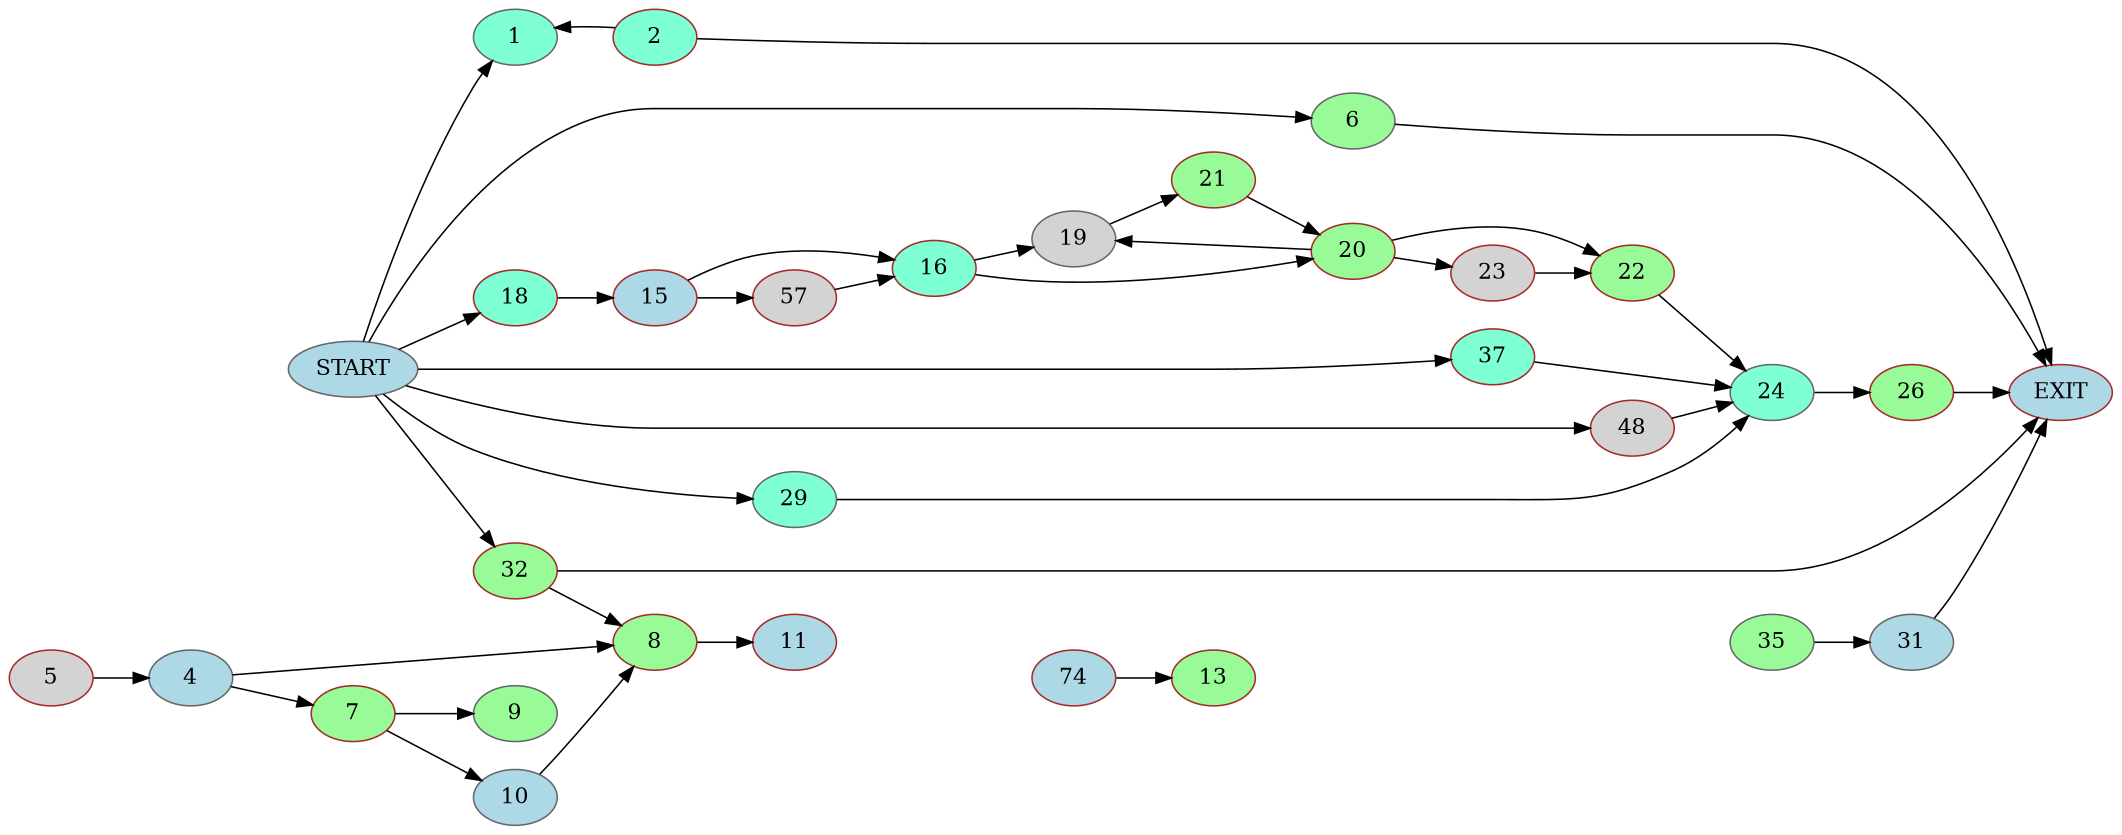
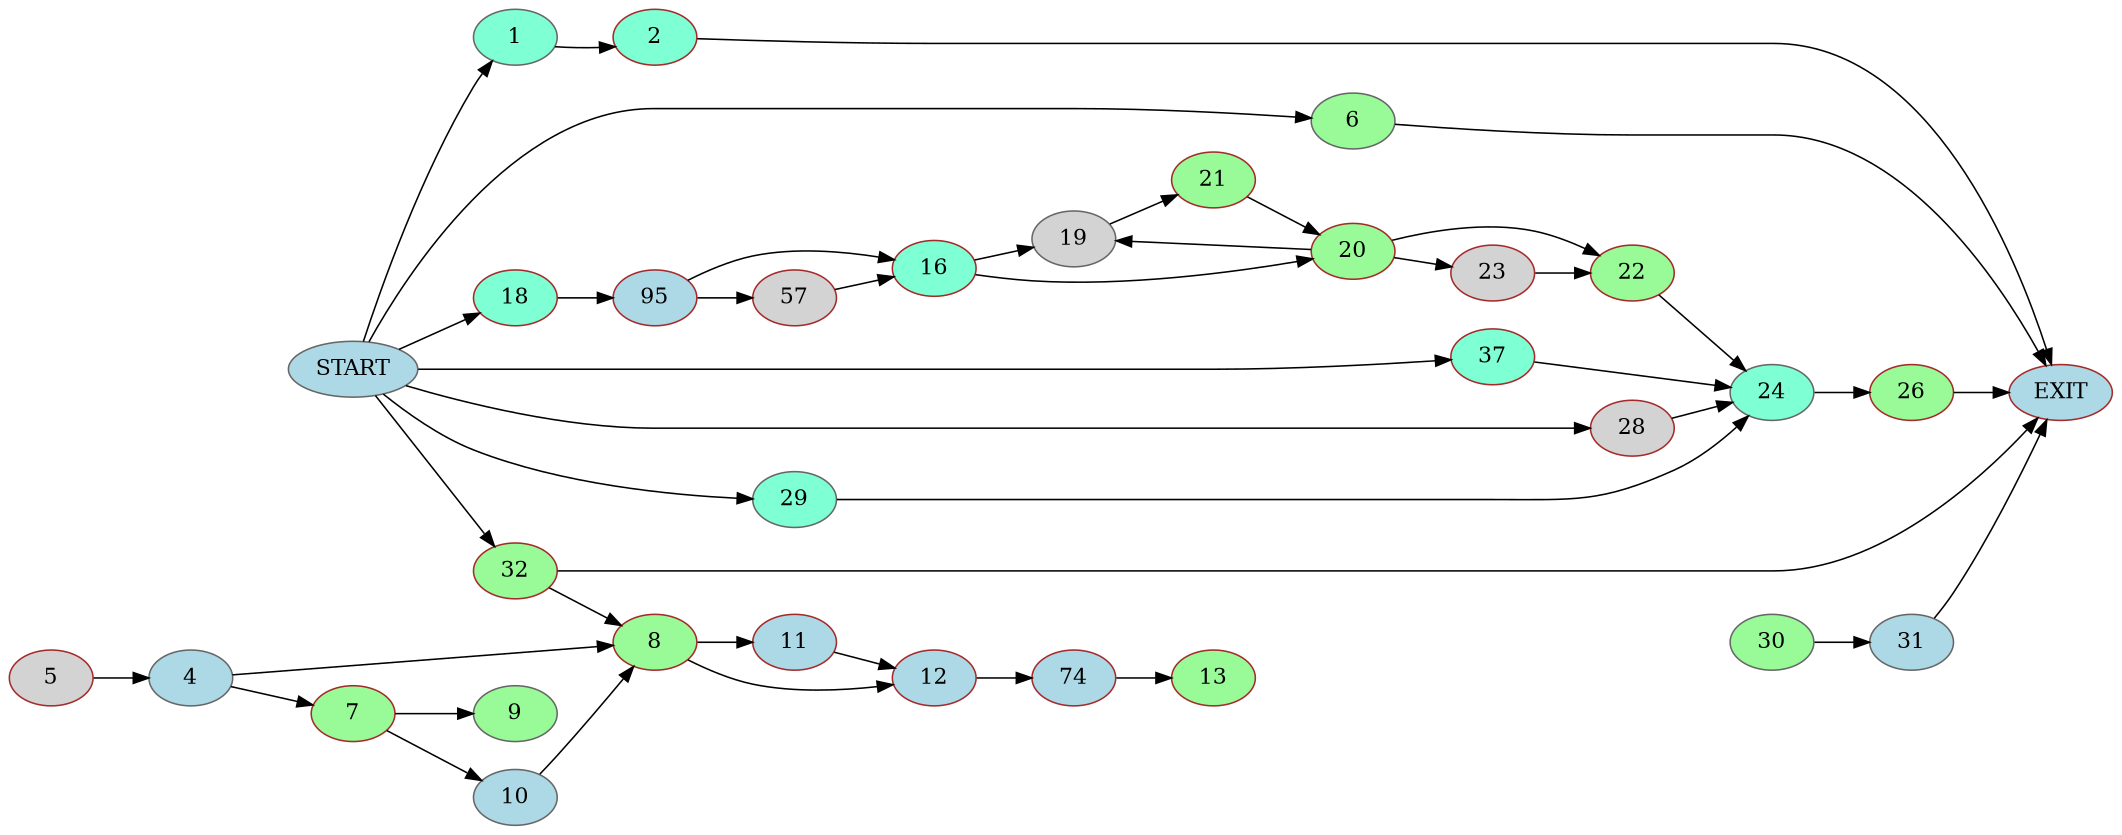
edge "2" -> "1": reversed
node "15": label "15" -> "95"
node "48": label "48" -> "28"
node "35": label "35" -> "30"
node "12": added
